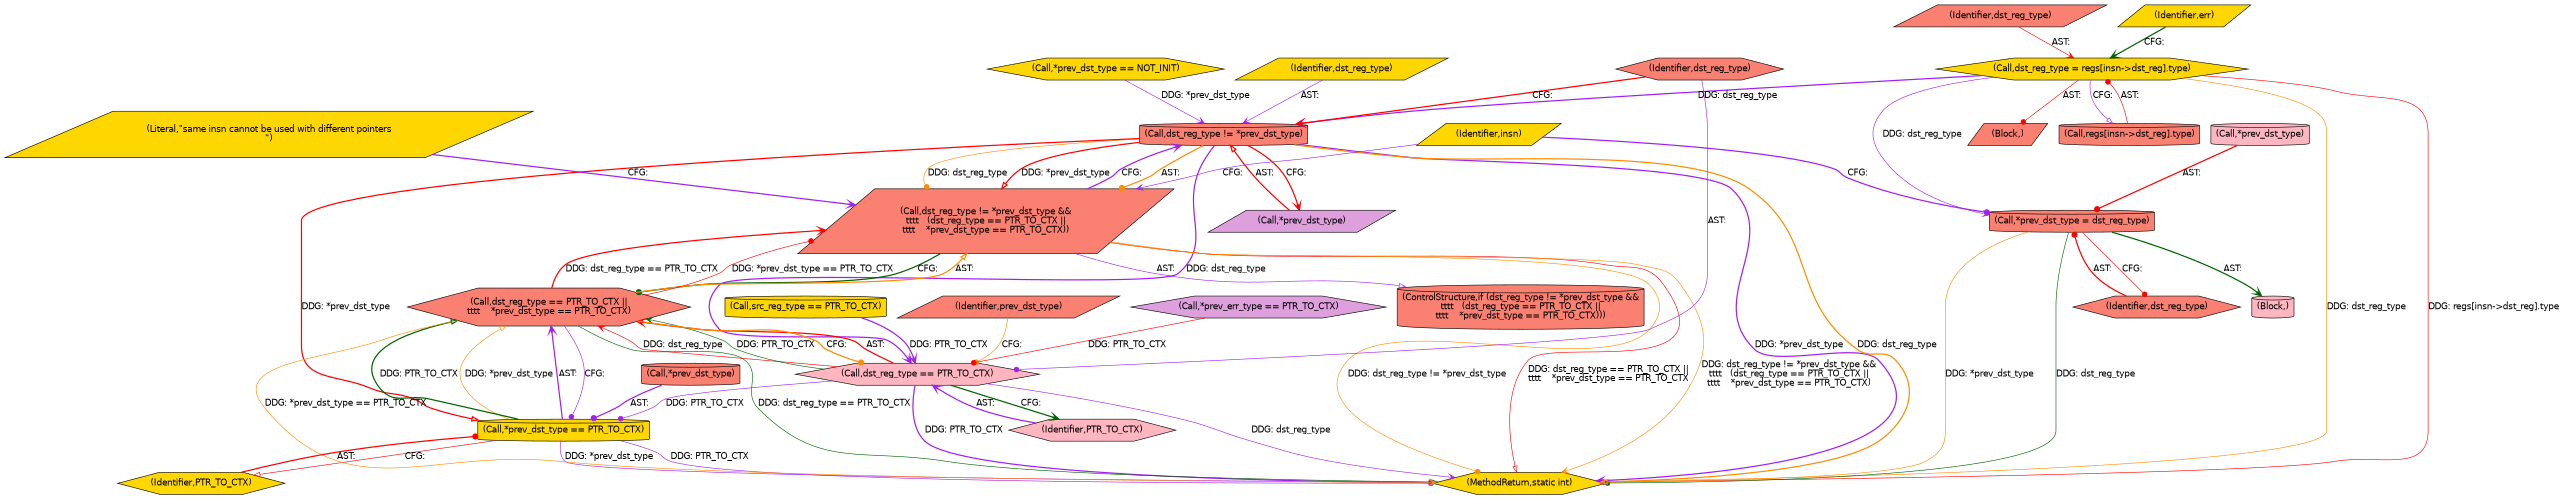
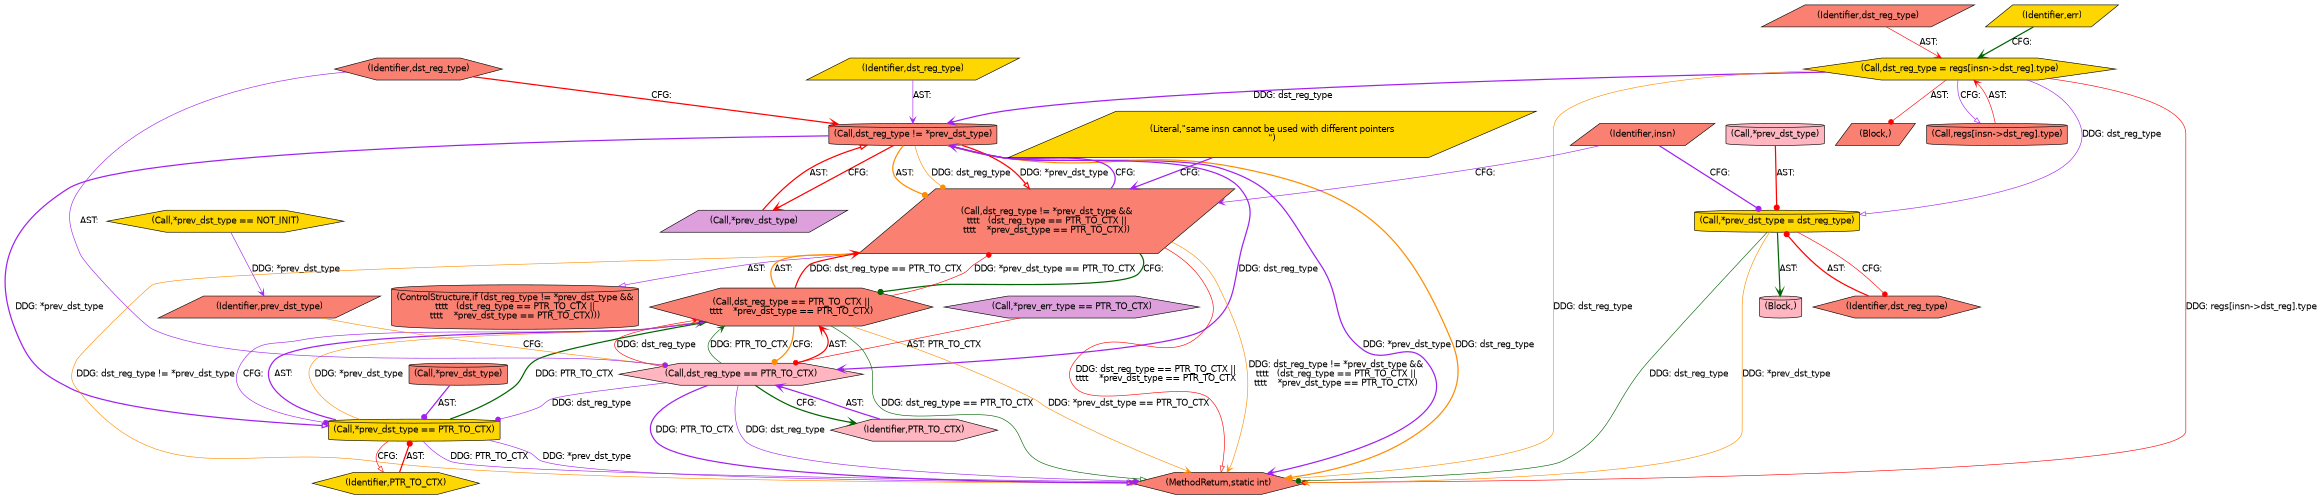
edge "(Call,*prev_dst_type == NOT_INIT)" -> "(Call,dst_reg_type != *prev_dst_type)": now "(Call,*prev_dst_type == NOT_INIT)" -> "(Identifier,prev_dst_type)"
edge "(Call,regs[insn->dst_reg].type)" -> "(Call,dst_reg_type = regs[insn->dst_reg].type)": arrowhead dot -> vee
node "(Identifier,insn)": fillcolor gold -> salmon
edge "(Call,dst_reg_type = regs[insn->dst_reg].type)" -> "(Call,*prev_dst_type = dst_reg_type)": arrowhead vee -> onormal
edge "(Call,dst_reg_type != *prev_dst_type)" -> "(Call,*prev_dst_type == PTR_TO_CTX)": color red -> purple
node "(Call,*prev_dst_type = dst_reg_type)": fillcolor salmon -> gold
node "(Call,src_reg_type == PTR_TO_CTX)": removed
edge "(Call,*prev_err_type == PTR_TO_CTX)" -> "(Call,dst_reg_type == PTR_TO_CTX)": label "DDG: PTR_TO_CTX" -> "AST: PTR_TO_CTX"
edge "(Call,dst_reg_type == PTR_TO_CTX)" -> "(Call,*prev_dst_type == PTR_TO_CTX)": label "DDG: PTR_TO_CTX" -> "DDG: dst_reg_type"
node "(MethodReturn,static int)": fillcolor gold -> salmon
